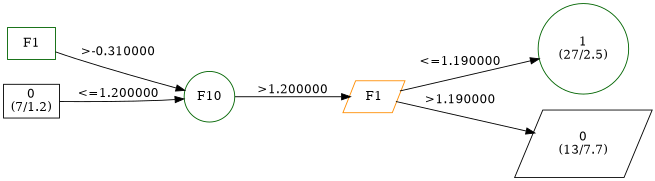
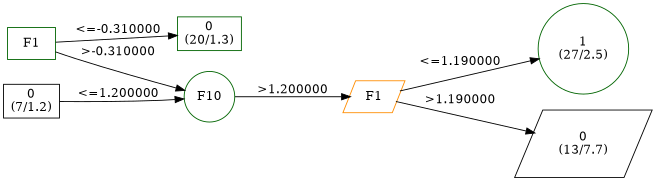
node "0 (20/1.3)": added
